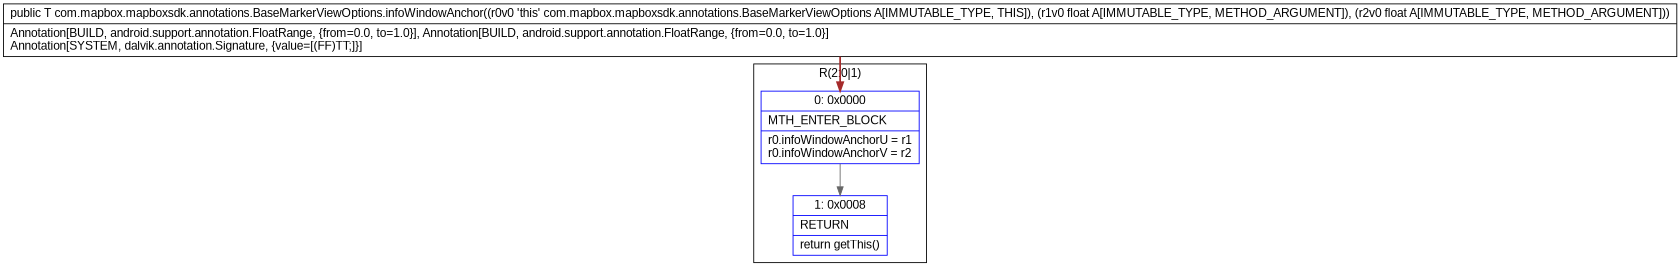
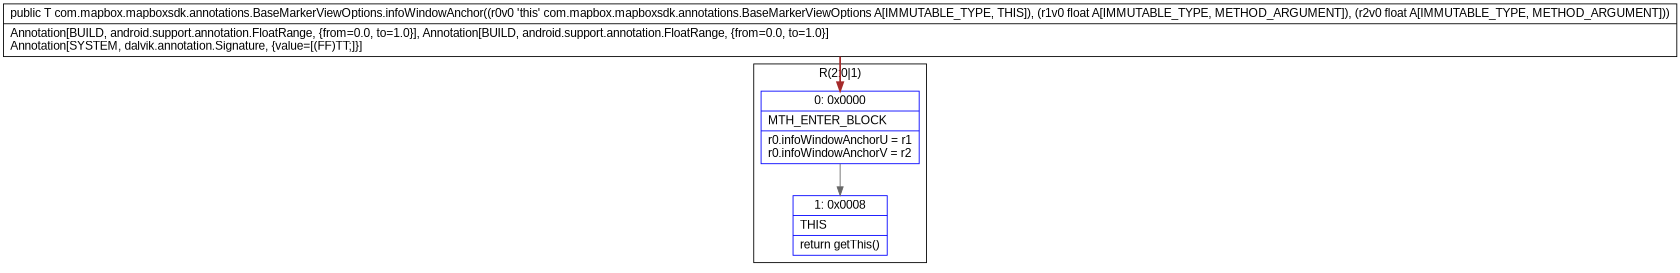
node "1: 0x0008": text "RETURN" -> "THIS"
